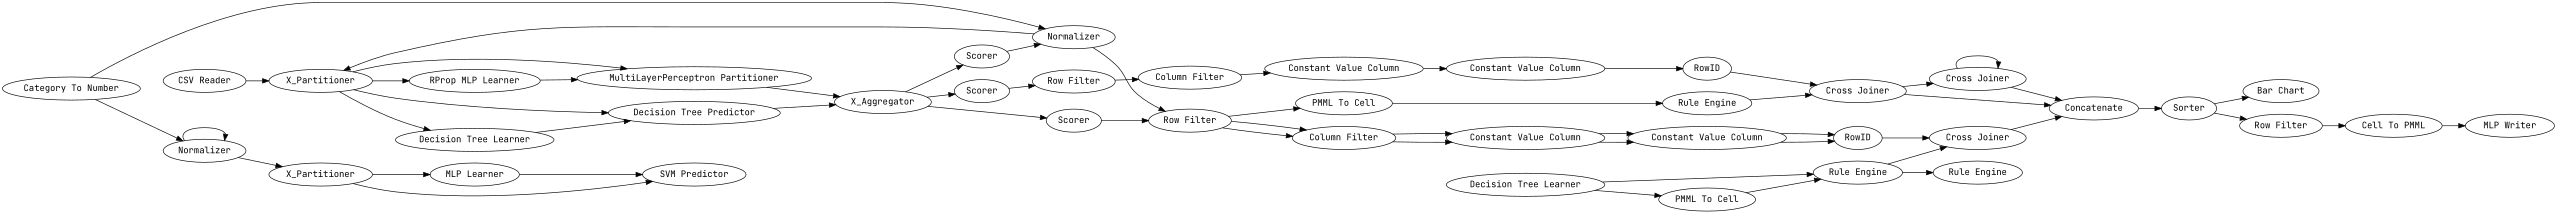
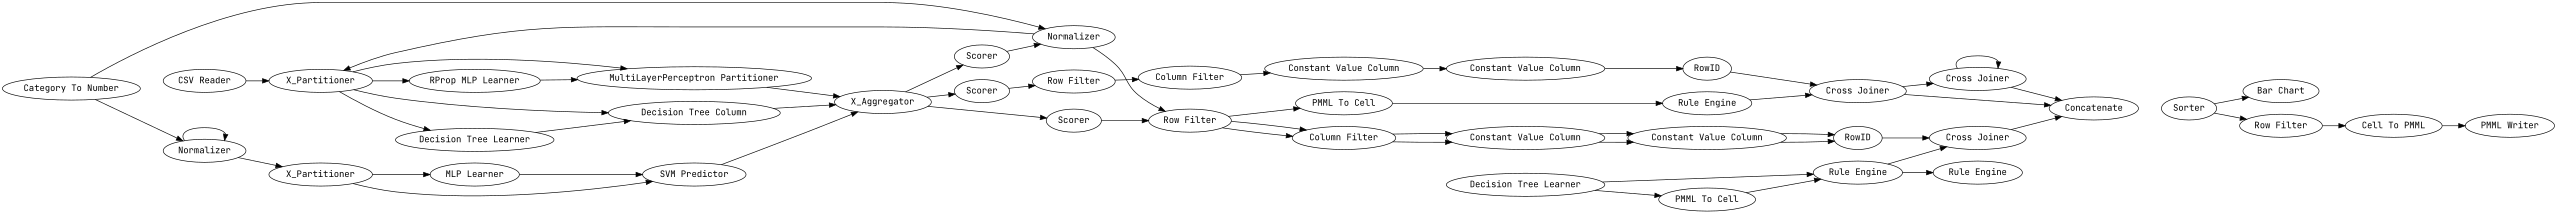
edge "Concatenate" -> "Sorter": removed
node "Decision Tree Predictor": label "Decision Tree Predictor" -> "Decision Tree Column"
node "MLP Writer": label "MLP Writer" -> "PMML Writer"
edge "SVM Predictor" -> "X_Aggregator": added
